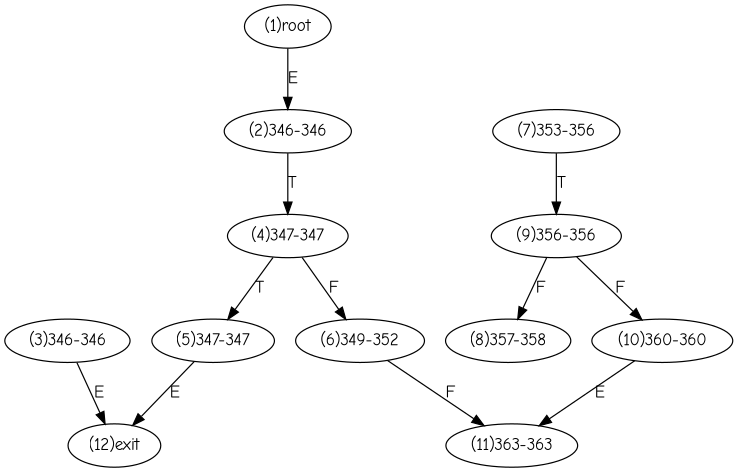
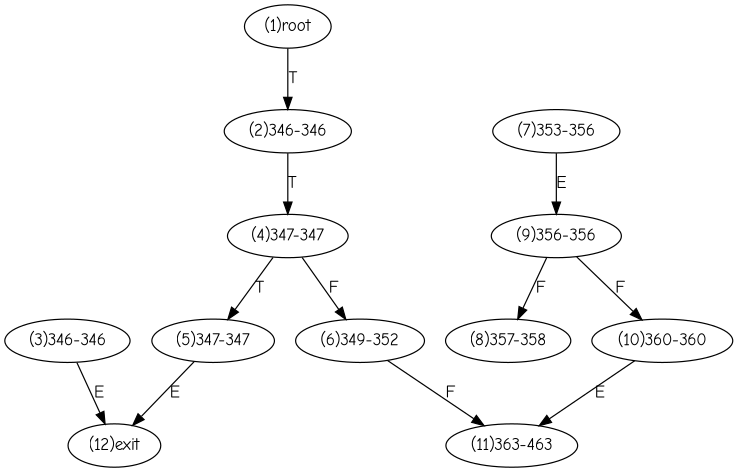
edge "(1)root" -> "(2)346-346": label "E" -> "T"
edge "(7)353-356" -> "(9)356-356": label "T" -> "E"
node "(11)363-363": label "(11)363-363" -> "(11)363-463"
